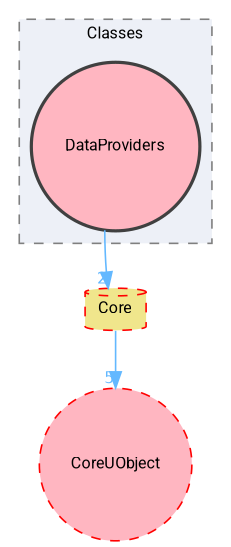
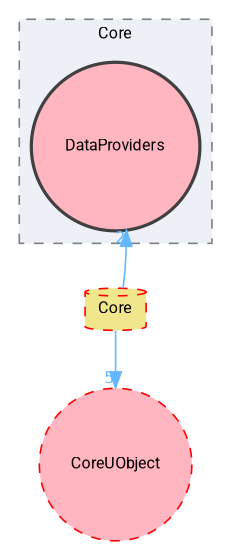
cluster "Classes": label "Classes" -> "Core"
edge "DataProviders" -> "Core": reversed
